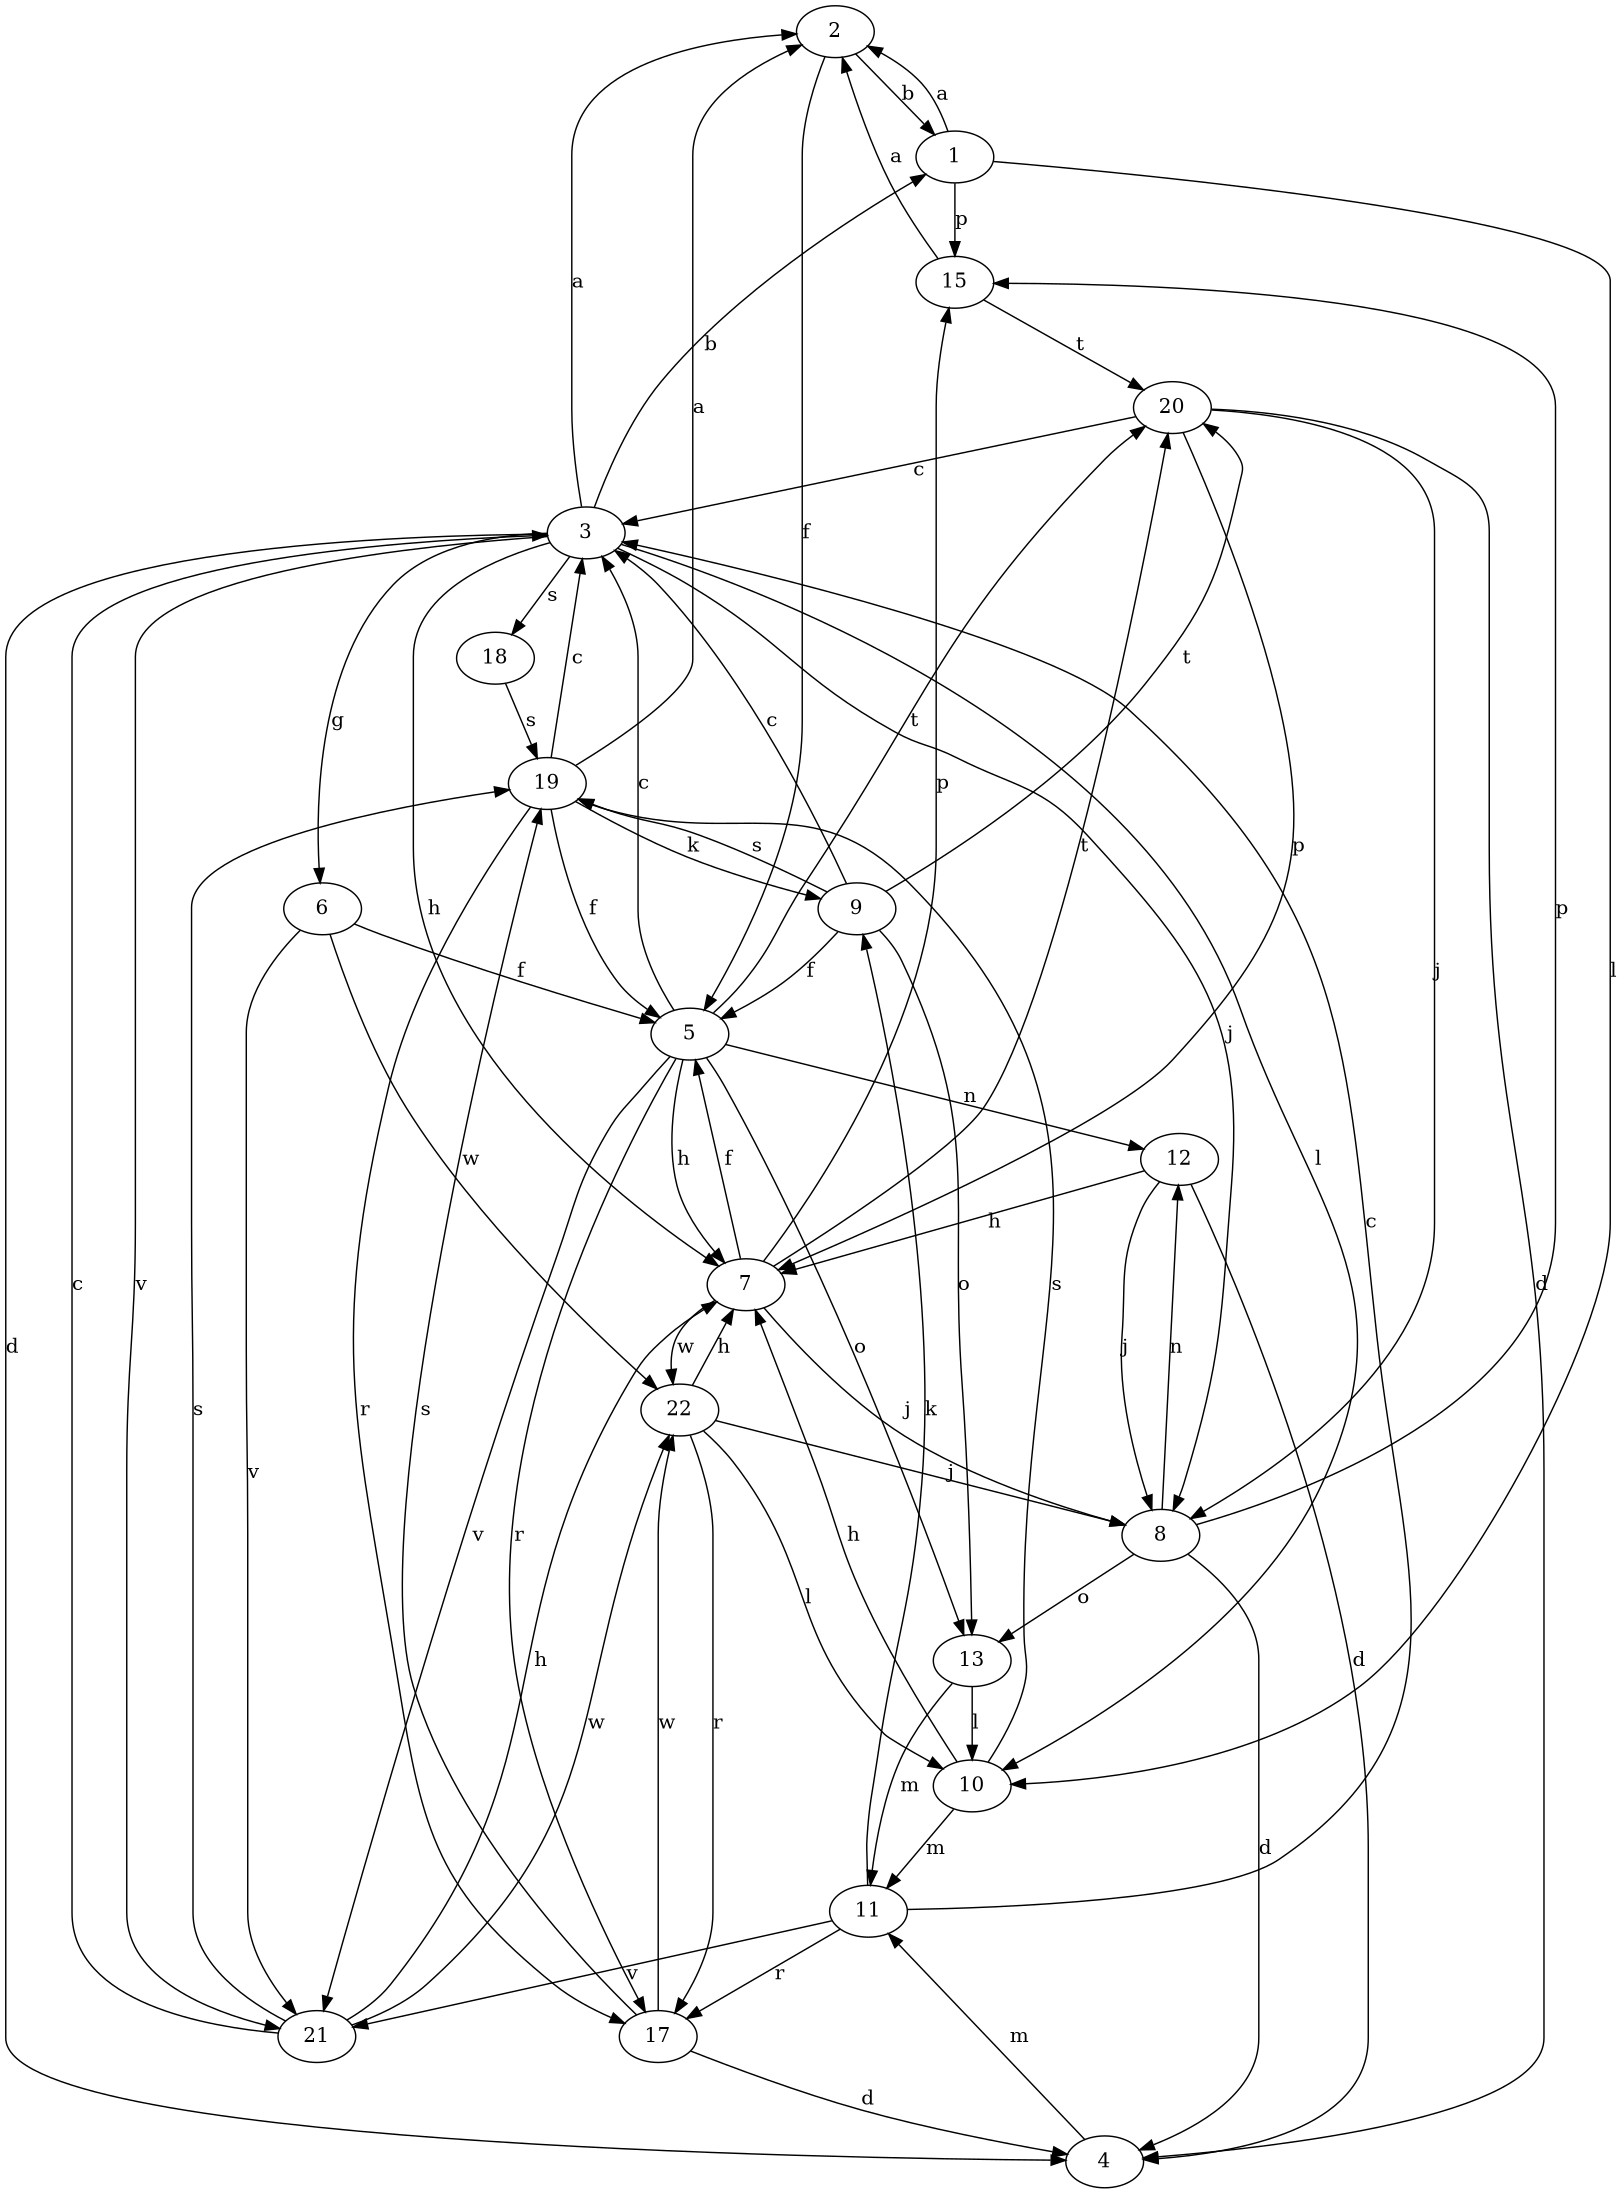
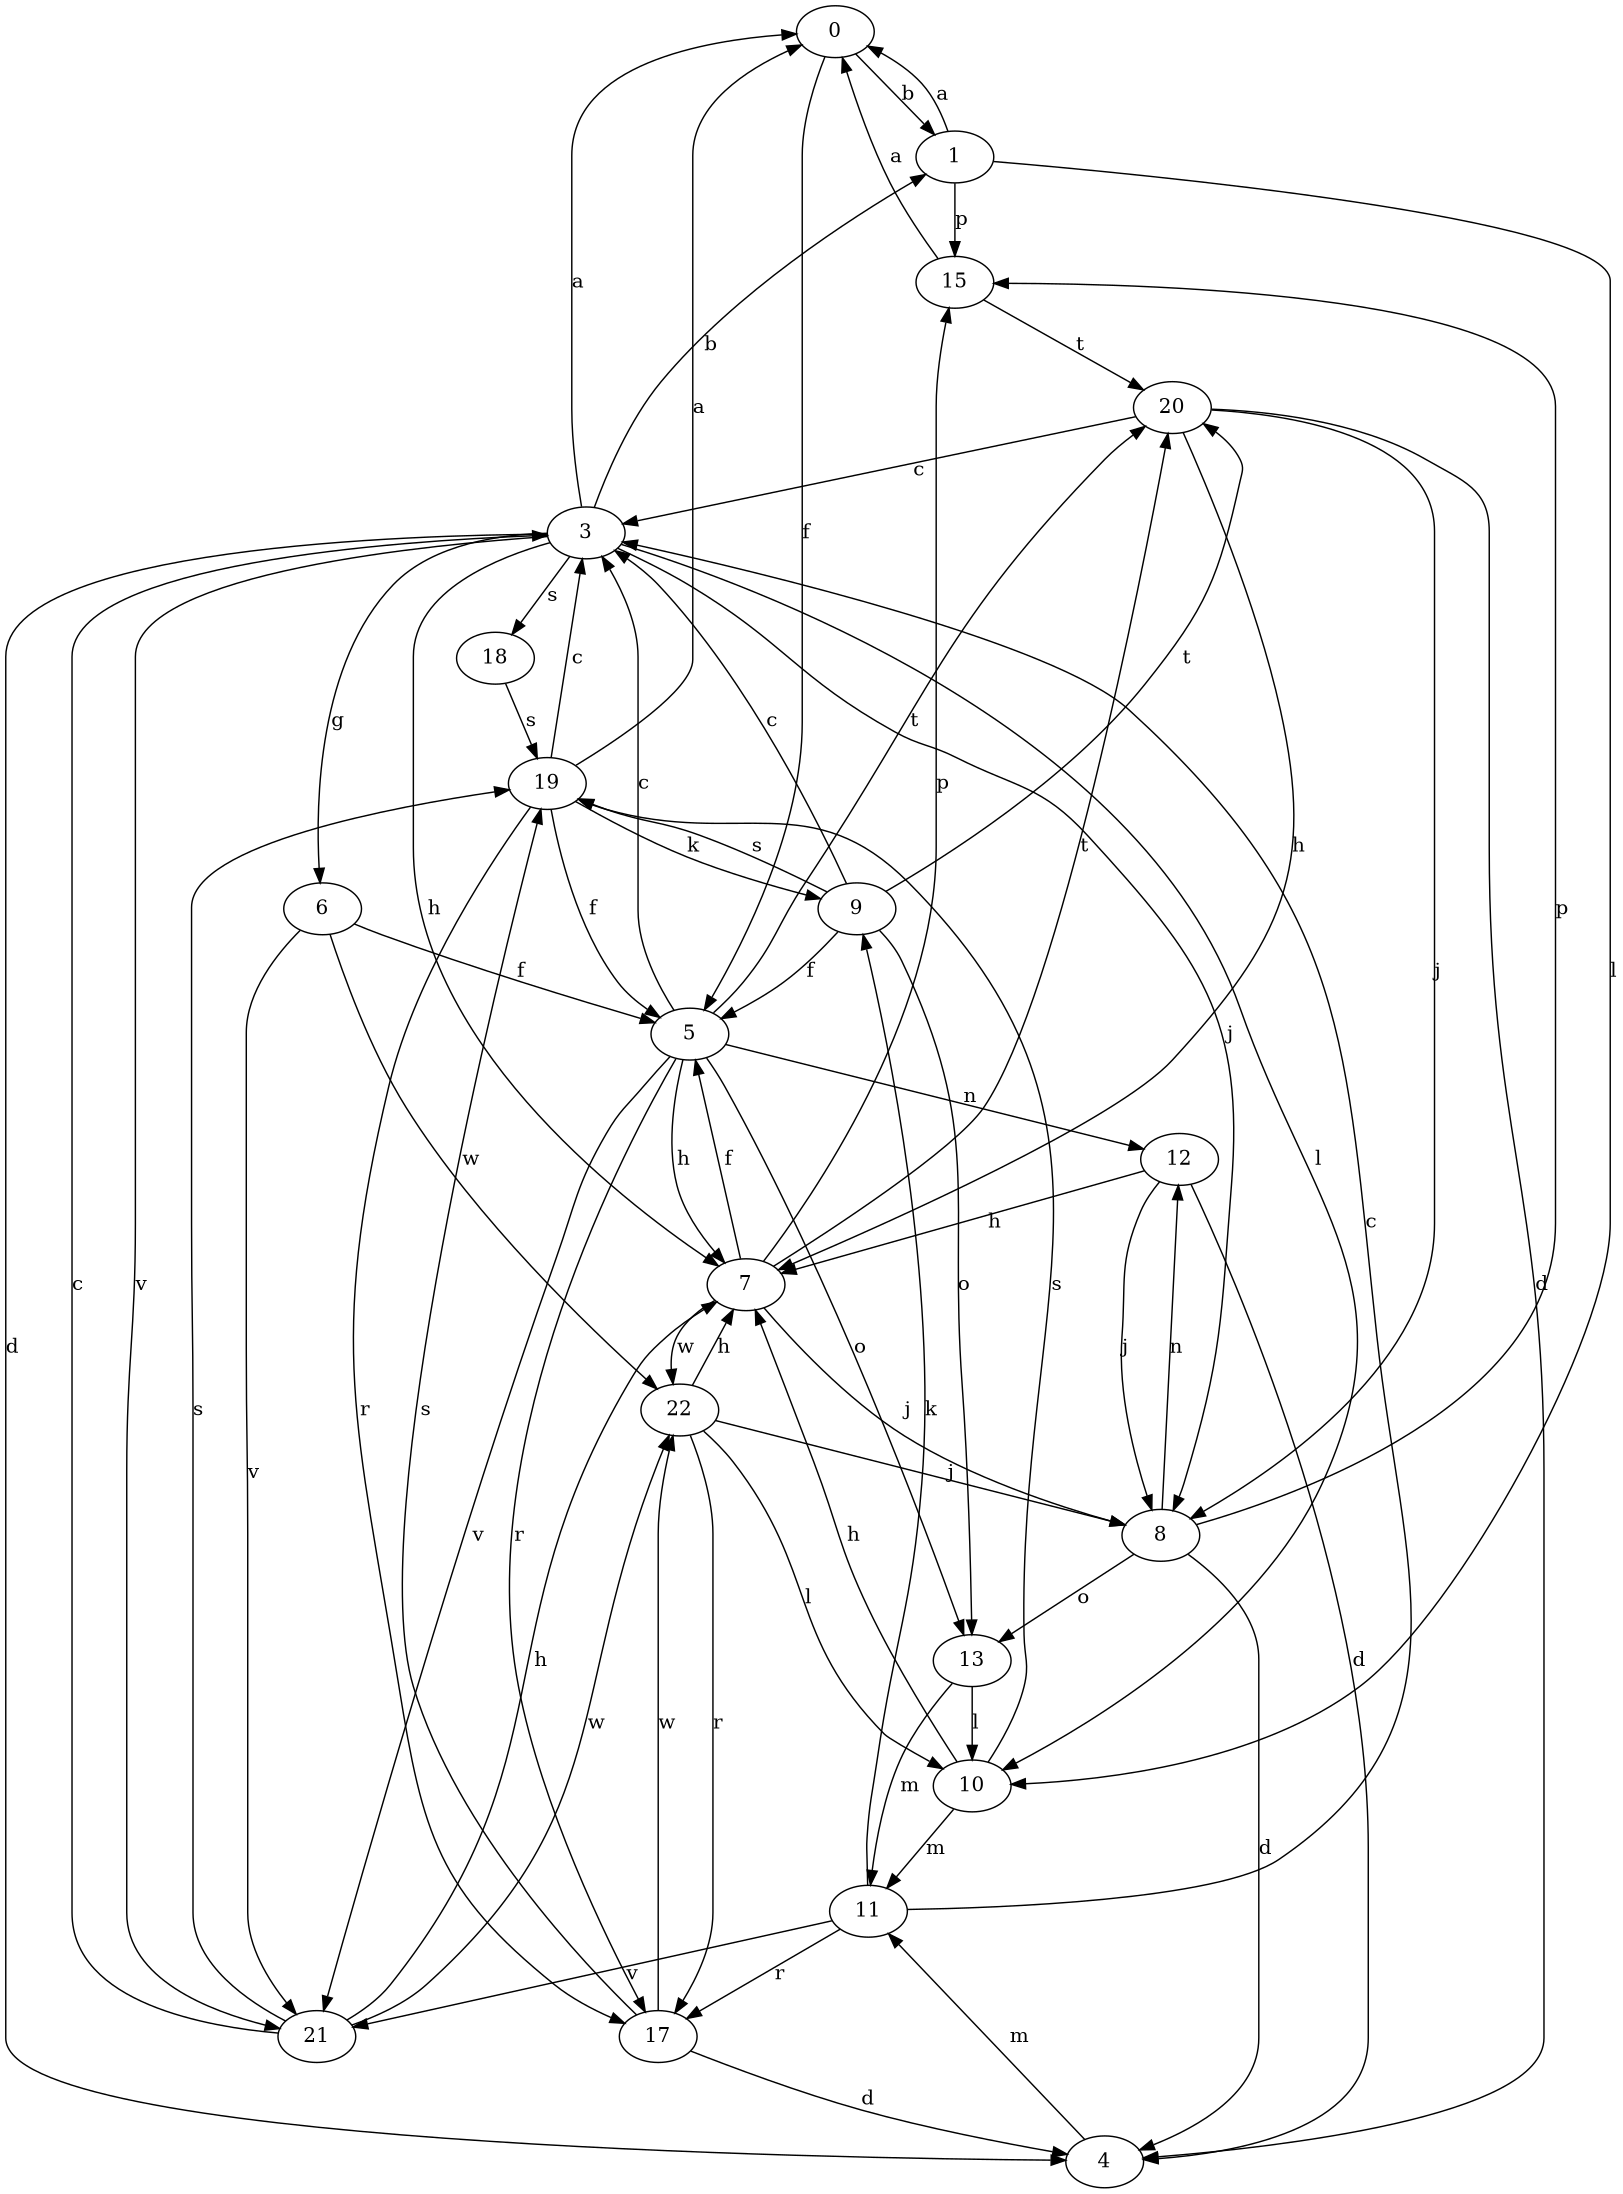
node "2": label "2" -> "0"
edge "20" -> "7": label "p" -> "h"
